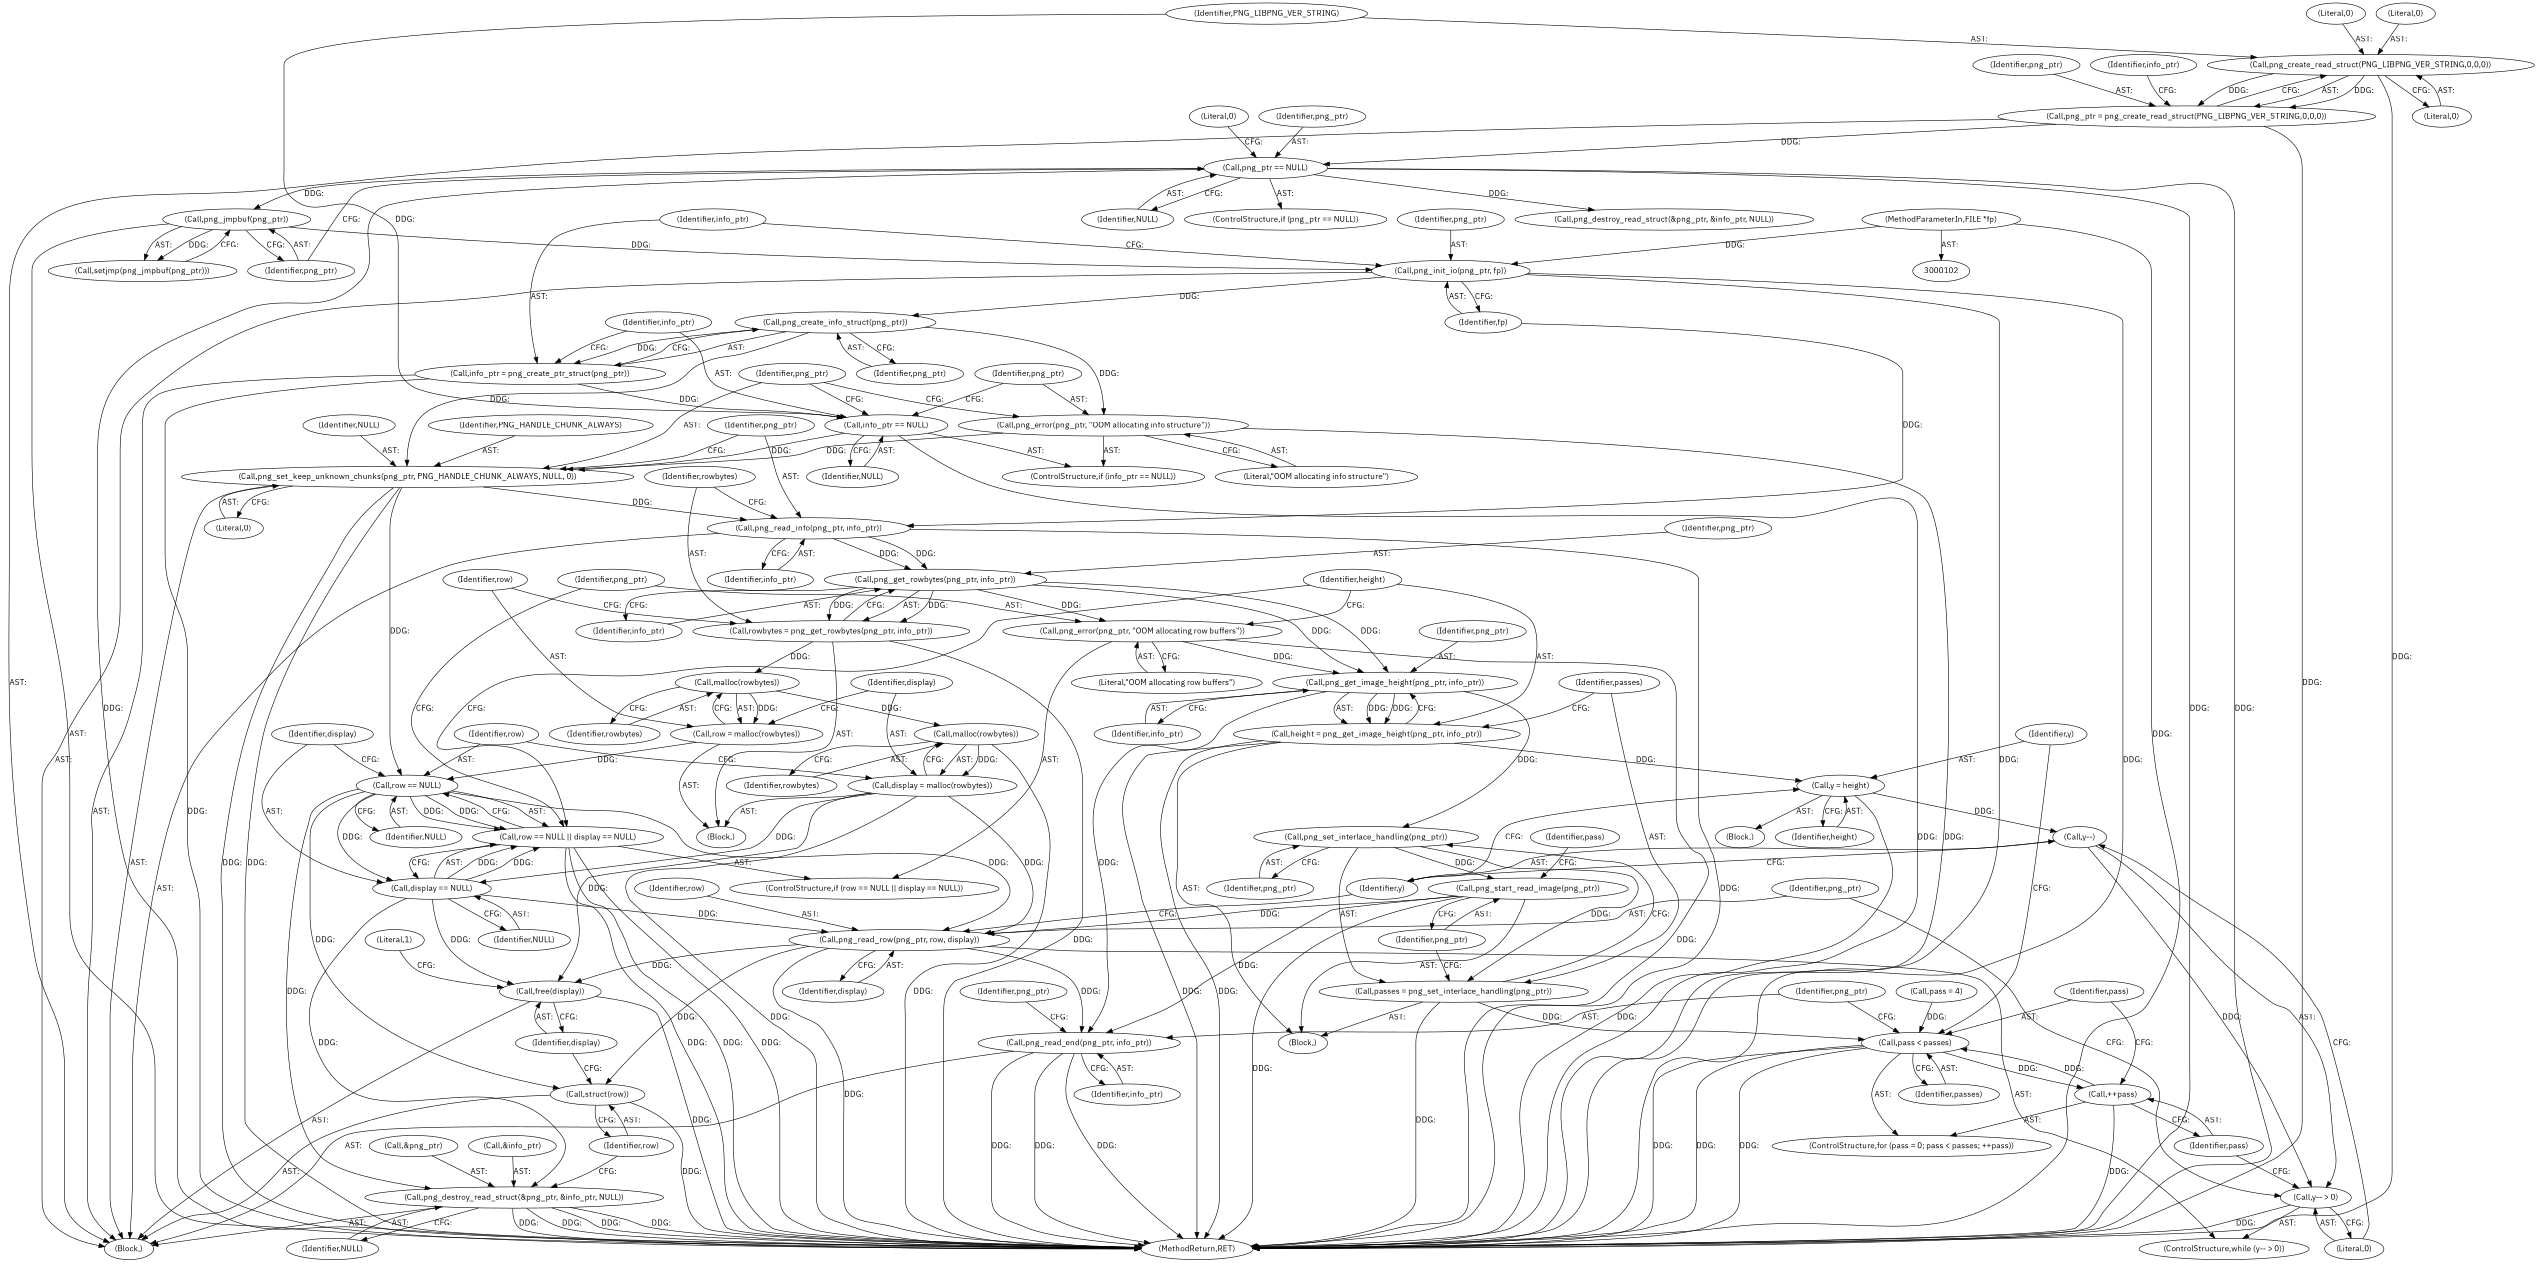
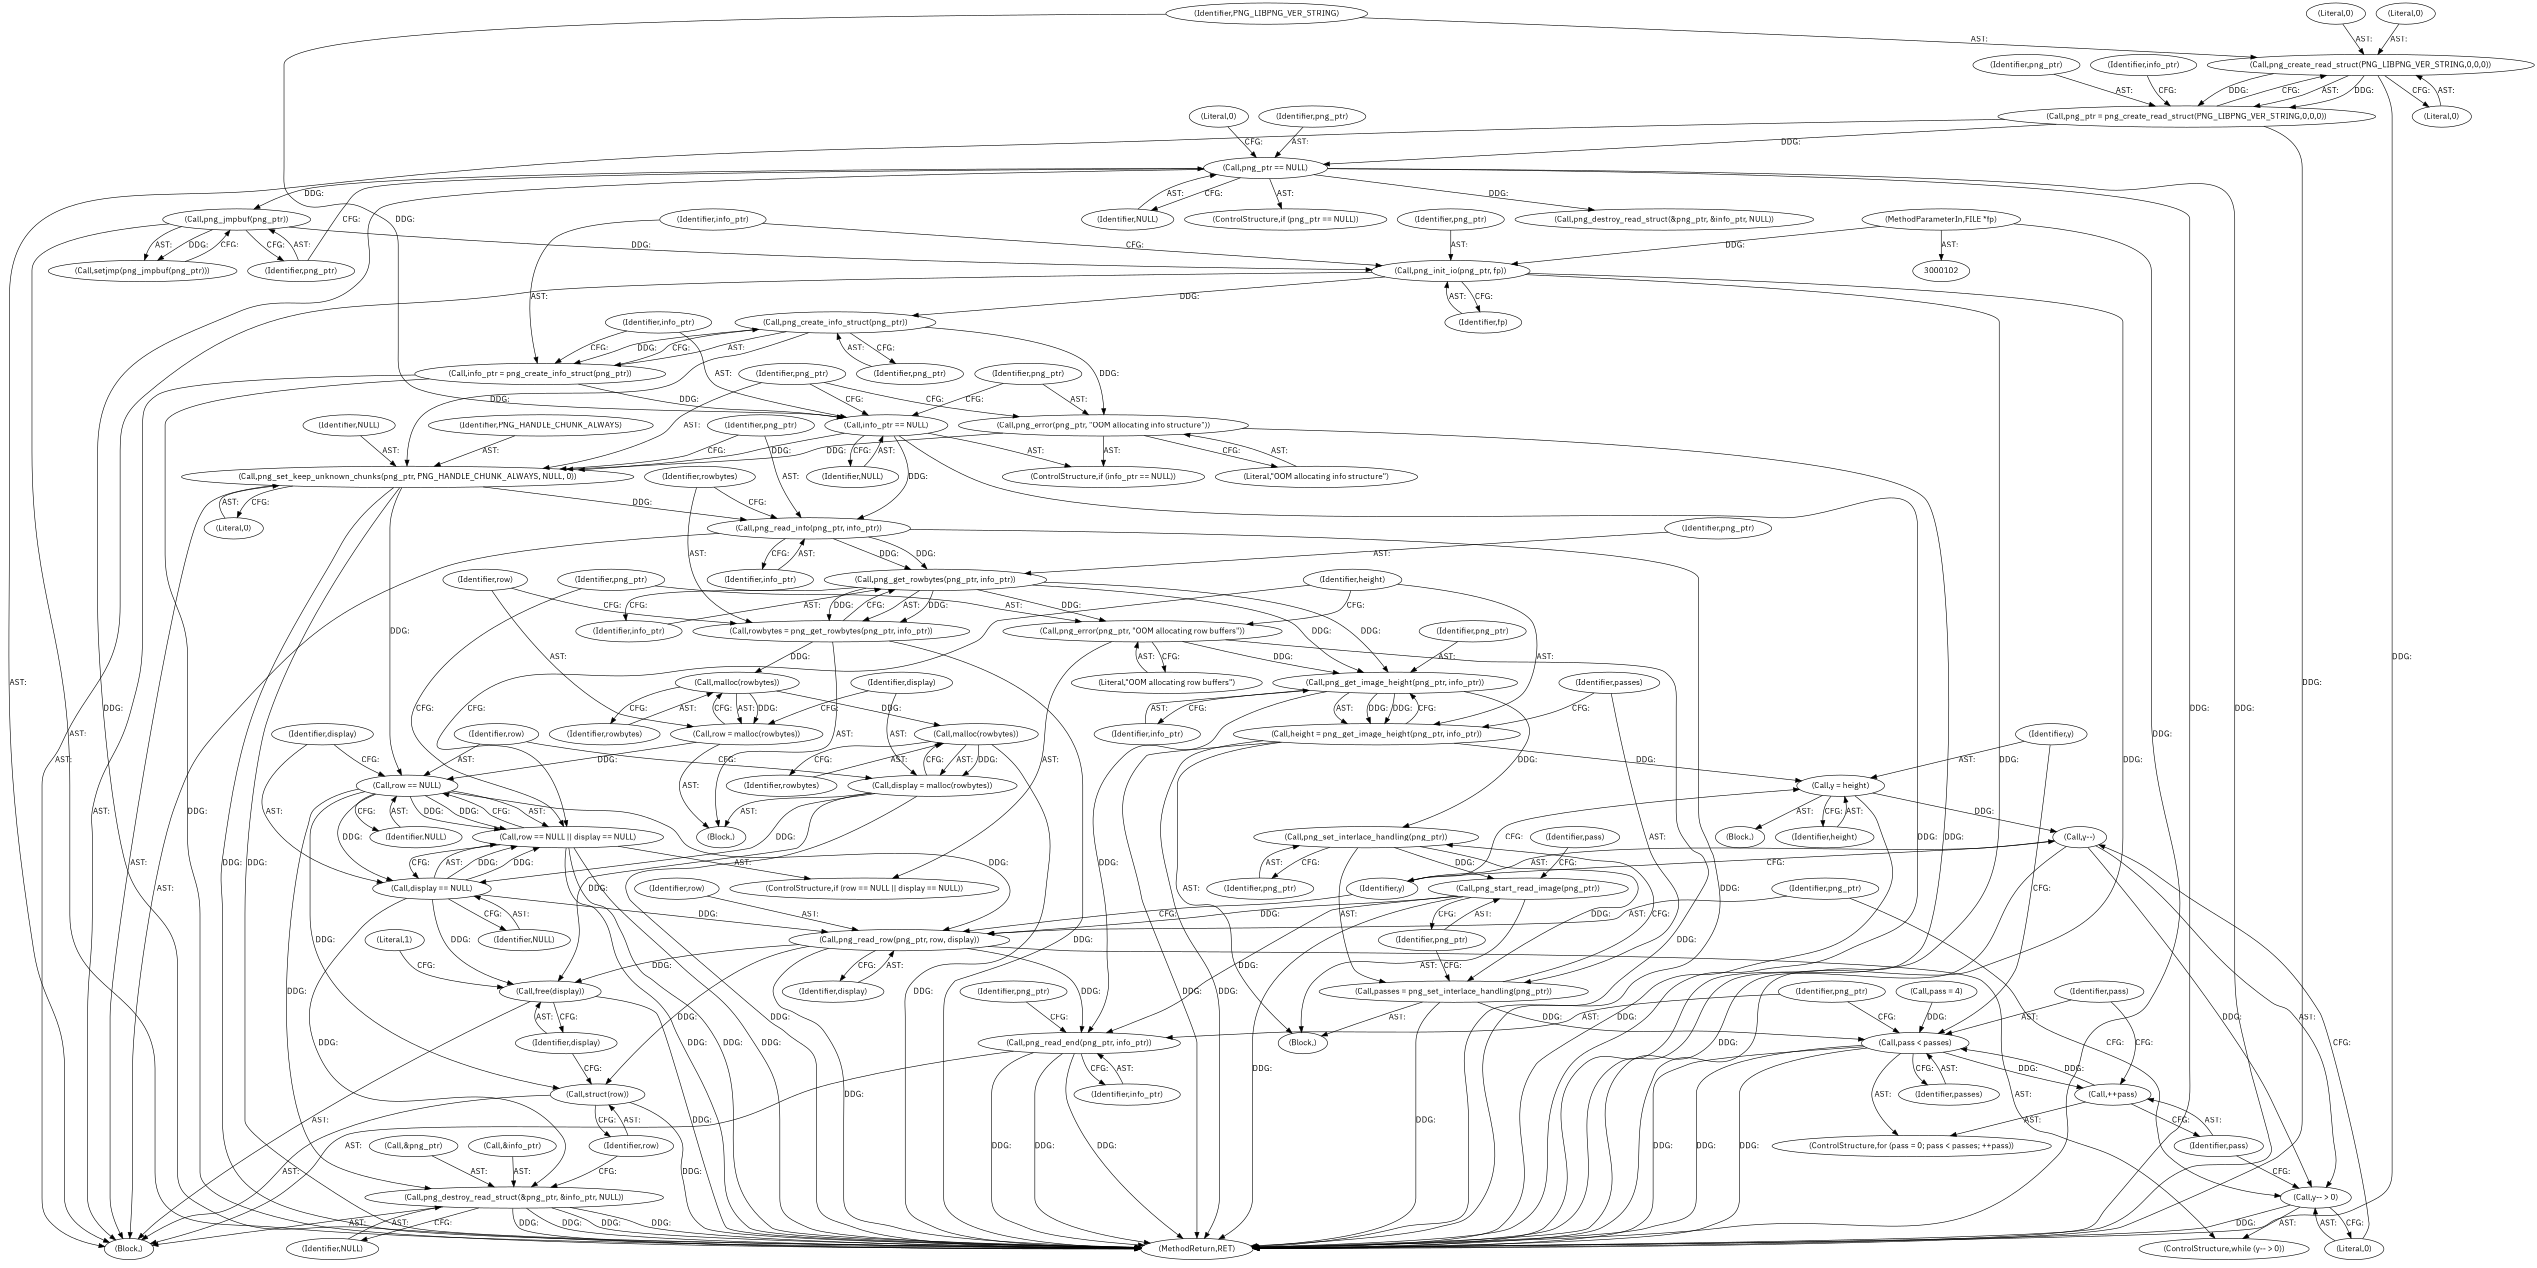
node "(Call,info_ptr = png_create_ptr_struct(png_ptr))": label "(Call,info_ptr = png_create_ptr_struct(png_ptr))" -> "(Call,info_ptr = png_create_info_struct(png_ptr))"
edge "(Identifier,fp)" -> "(Call,png_read_info(png_ptr, info_ptr))": now "(Call,info_ptr == NULL)" -> "(Call,png_read_info(png_ptr, info_ptr))"
edge "(Call,display = malloc(rowbytes))" -> "(Call,png_read_row(png_ptr, row, display))": removed, label "DDG:"
edge "(Call,++pass)" -> "(MethodReturn,RET)": now "(Call,y--)" -> "(MethodReturn,RET)"
